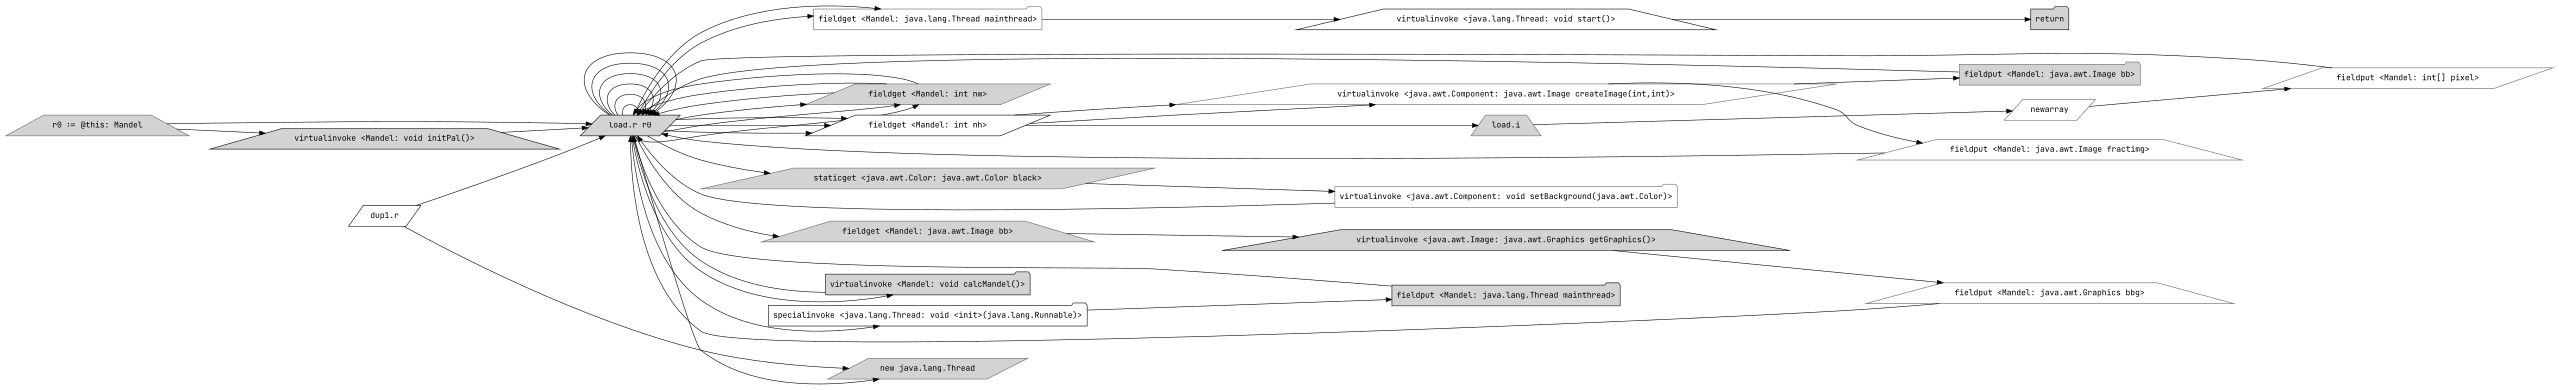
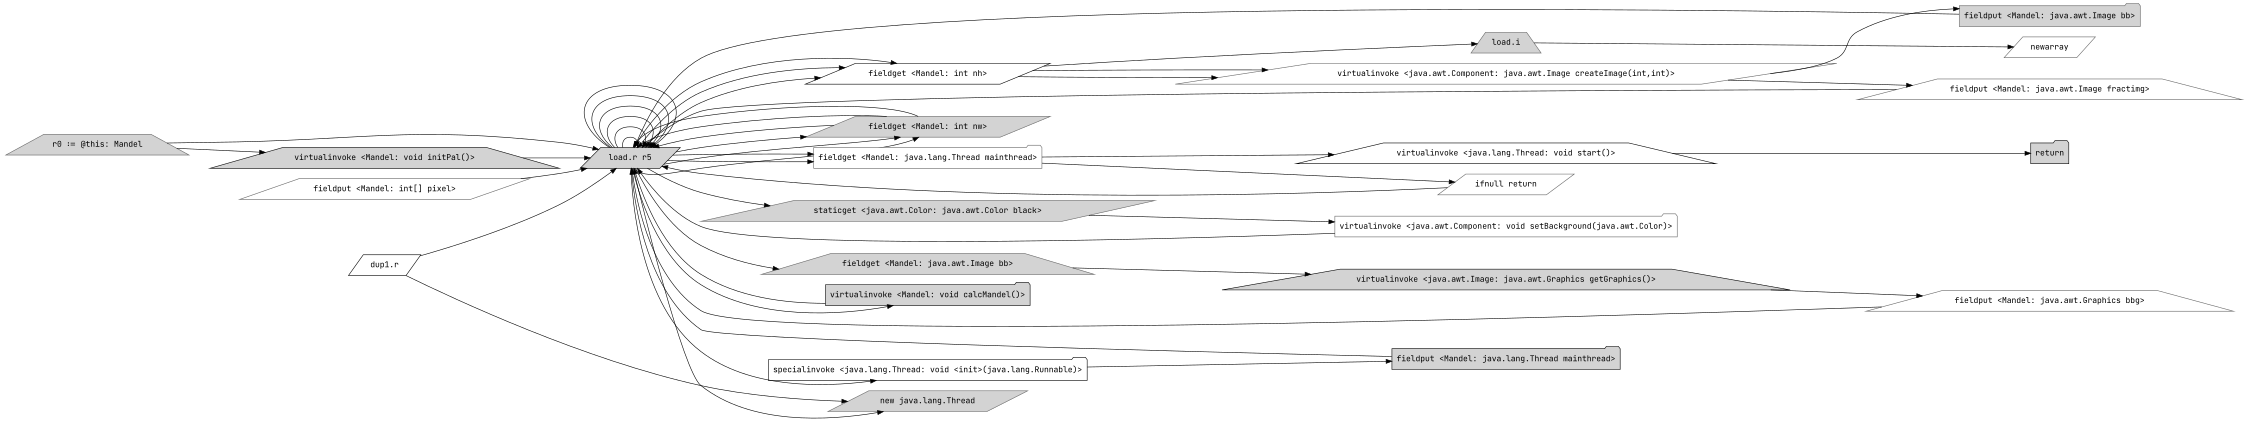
edge "newarray" -> "fieldput <Mandel: int[] pixel>": removed
node "load.r r0": label "load.r r0" -> "load.r r5"
node "ifnull return": added
